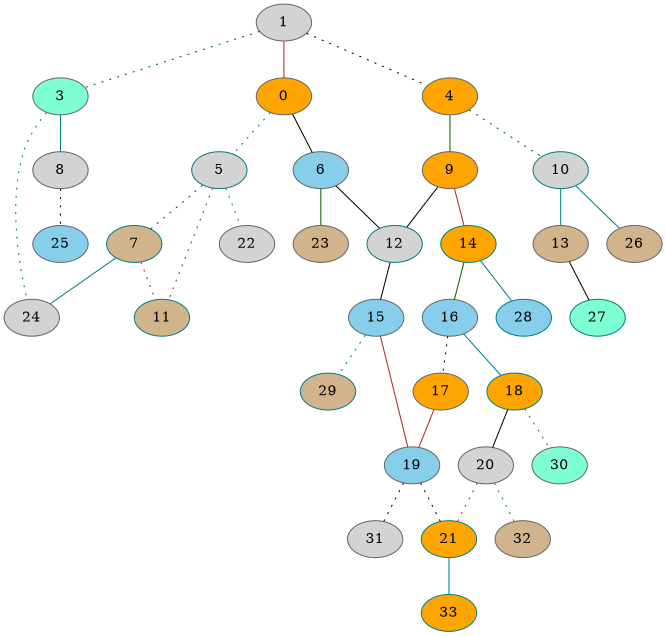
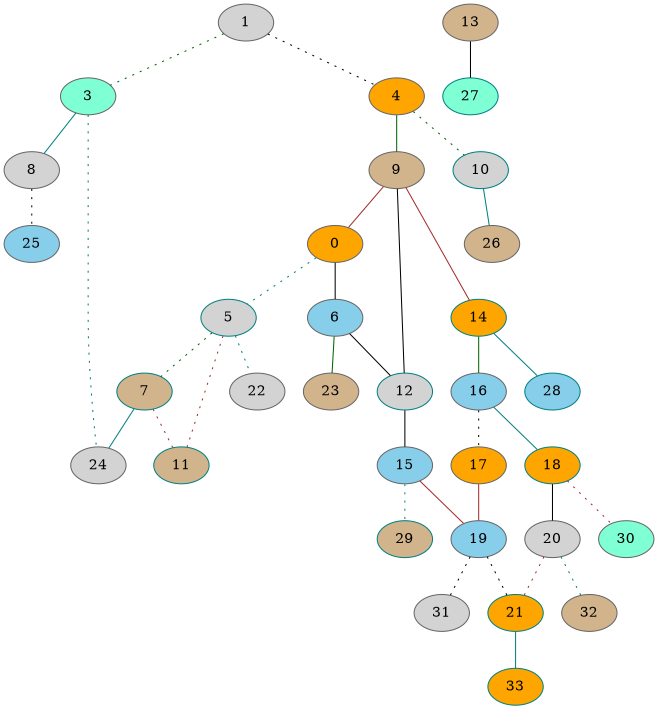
edge "1" -- "0": now "9" -- "0"
node "9": fillcolor orange -> tan
edge "10" -- "13": removed
